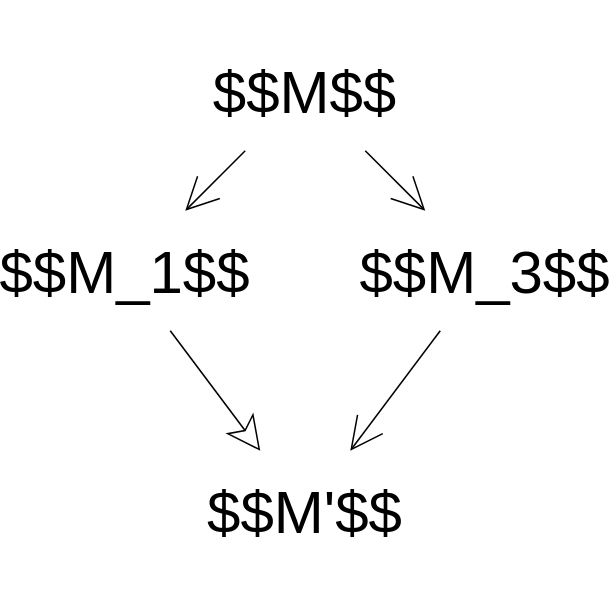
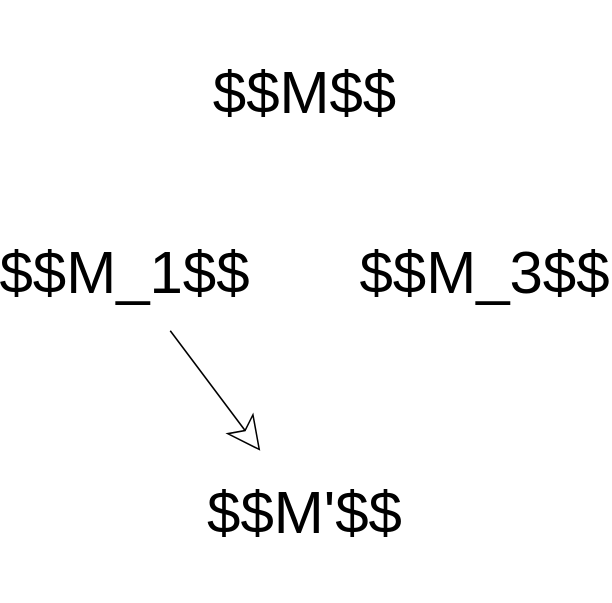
edge "$$M$$" -> "$$M_1$$": removed
edge "$$M$$" -> "$$M_3$$": removed
edge "$$M_3$$" -> "$$M'$$": removed
